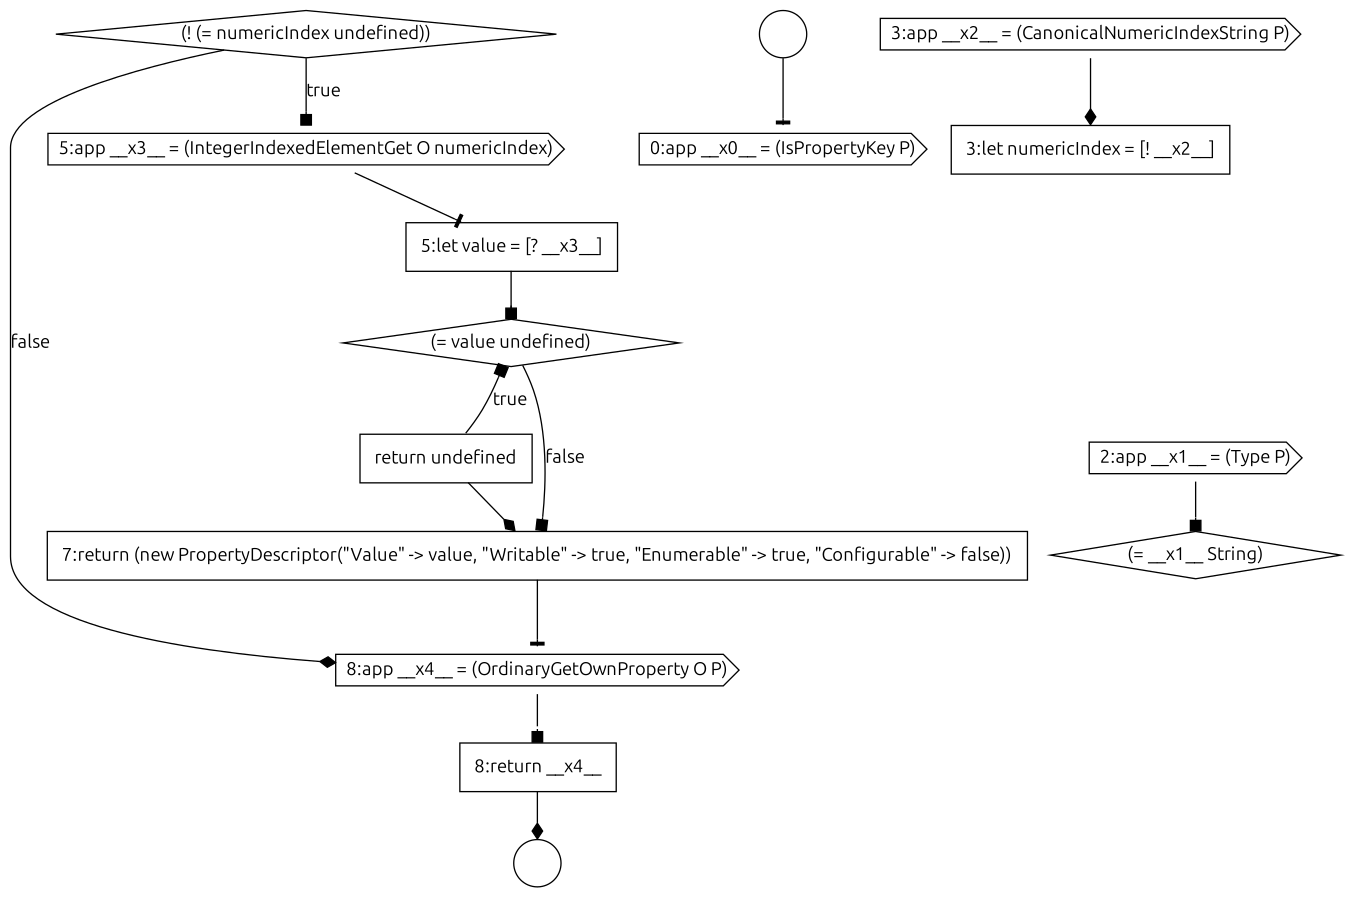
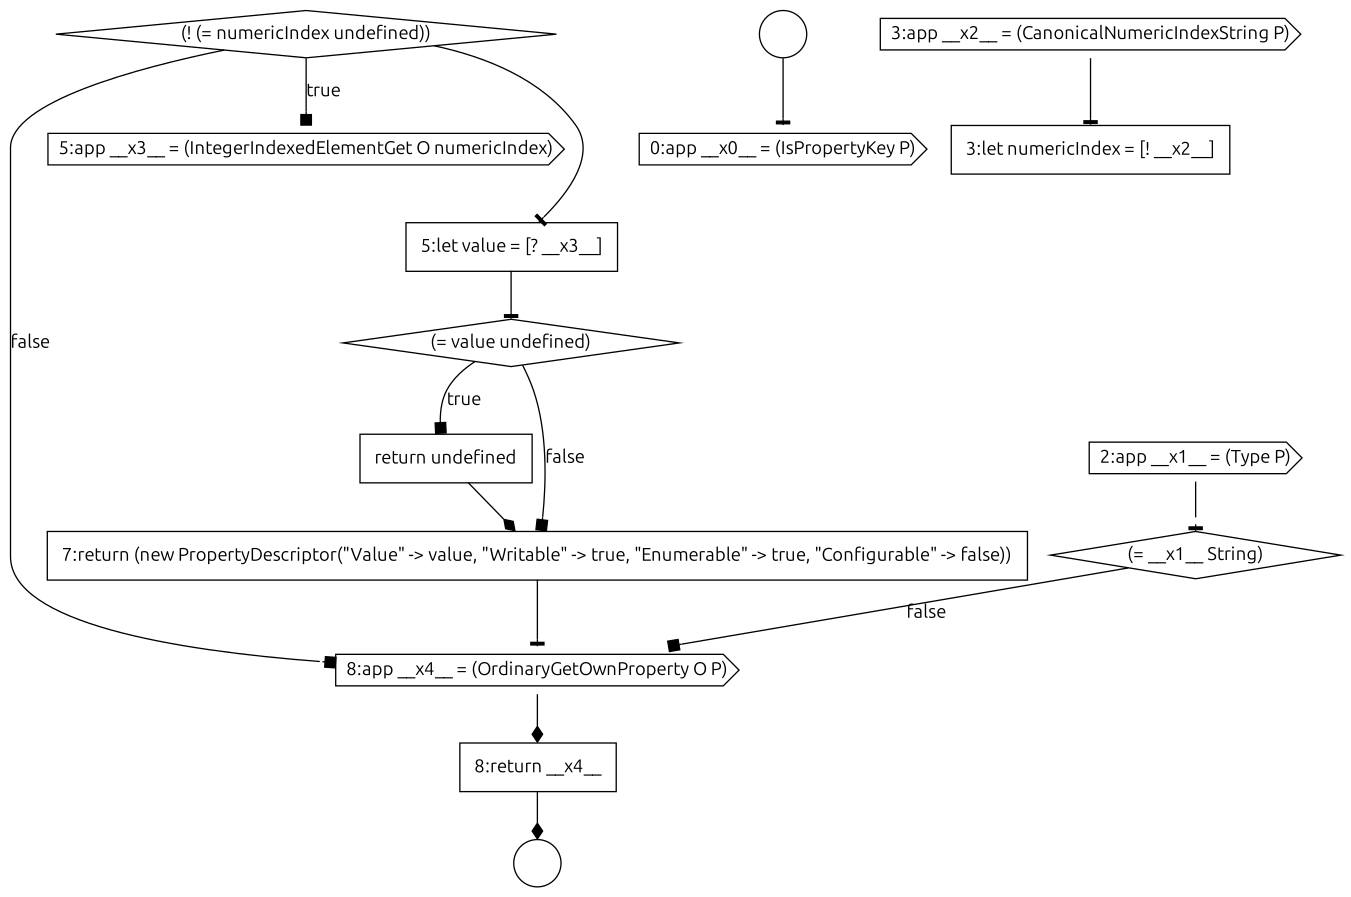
edge "3:app __x2__ = (CanonicalNumericIndexString P)" -> "3:let numericIndex = [! __x2__]": arrowhead diamond -> tee
edge "5:app __x3__ = (IntegerIndexedElementGet O numericIndex)" -> "5:let value = [? __x3__]": now "(! (= numericIndex undefined))" -> "5:let value = [? __x3__]"
edge "5:let value = [? __x3__]" -> "(= value undefined)": arrowhead box -> tee
edge "(! (= numericIndex undefined))" -> "8:app __x4__ = (OrdinaryGetOwnProperty O P)": arrowhead diamond -> box
edge "return undefined" -> "(= value undefined)": reversed
edge "2:app __x1__ = (Type P)" -> "(= __x1__ String)": arrowhead box -> tee
edge "(= __x1__ String)" -> "8:app __x4__ = (OrdinaryGetOwnProperty O P)": added, label "false"
edge "8:app __x4__ = (OrdinaryGetOwnProperty O P)" -> "8:return __x4__": arrowhead box -> diamond
